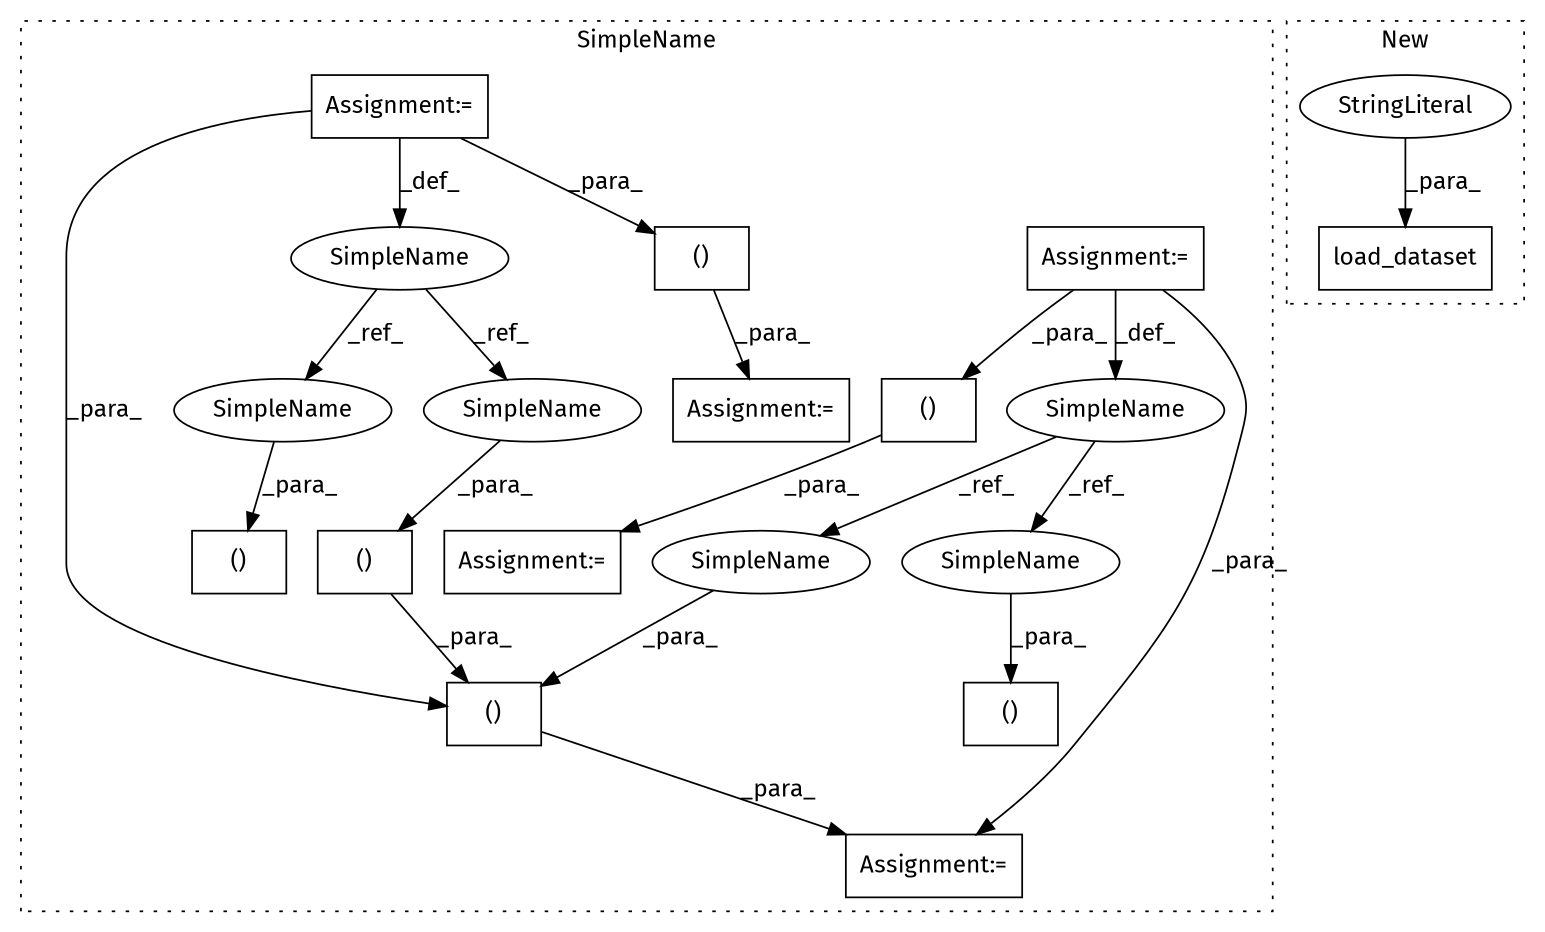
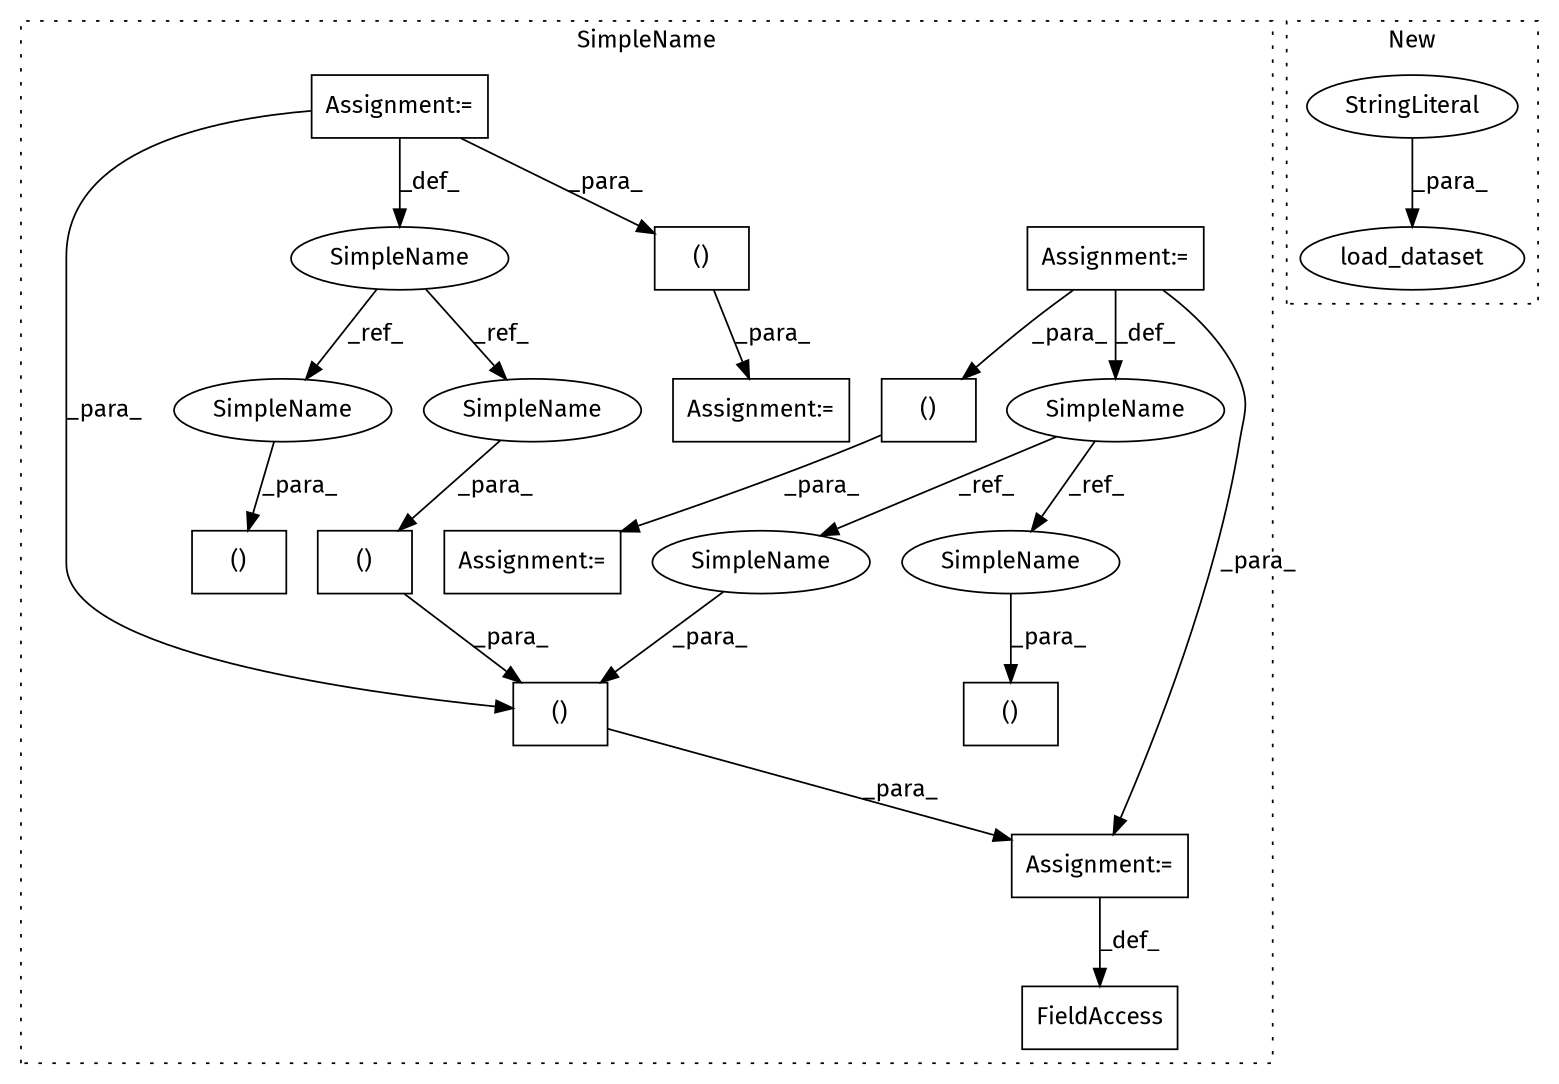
node "load_dataset": shape box -> ellipse
node "FieldAccess": added
